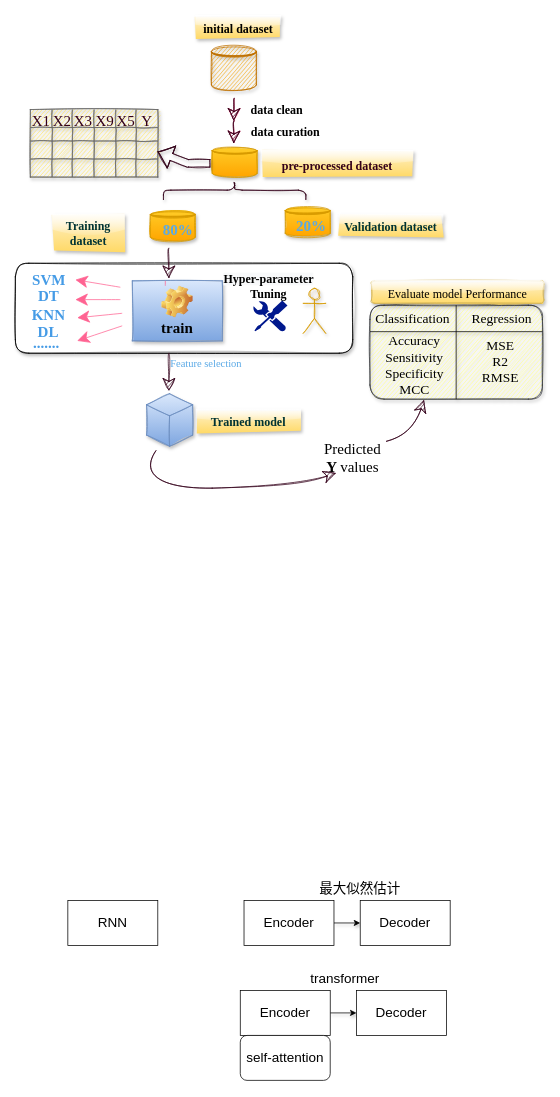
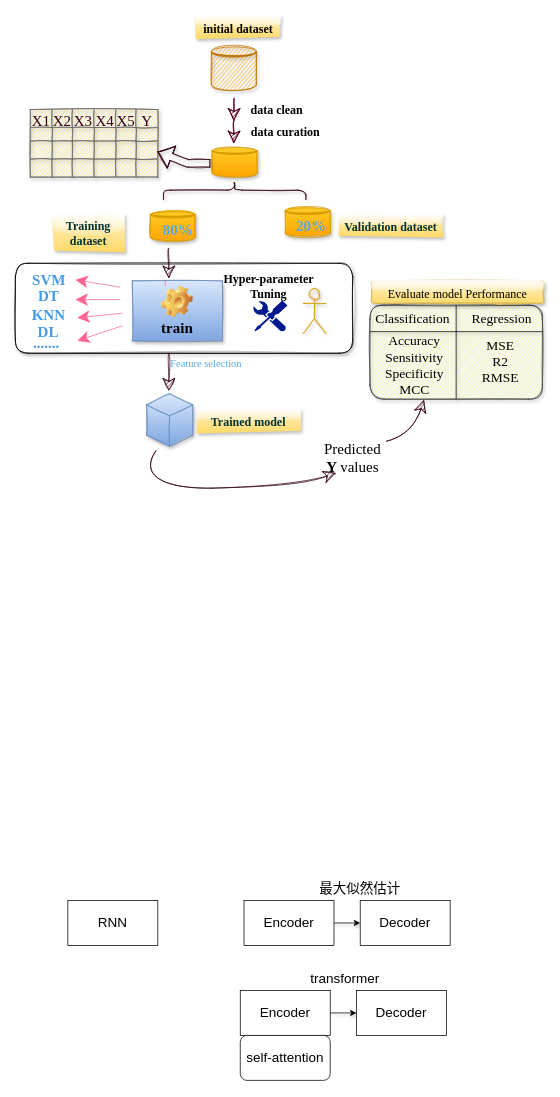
node "X9": label "X9" -> "X4"
node "pre-processed dataset": removed
